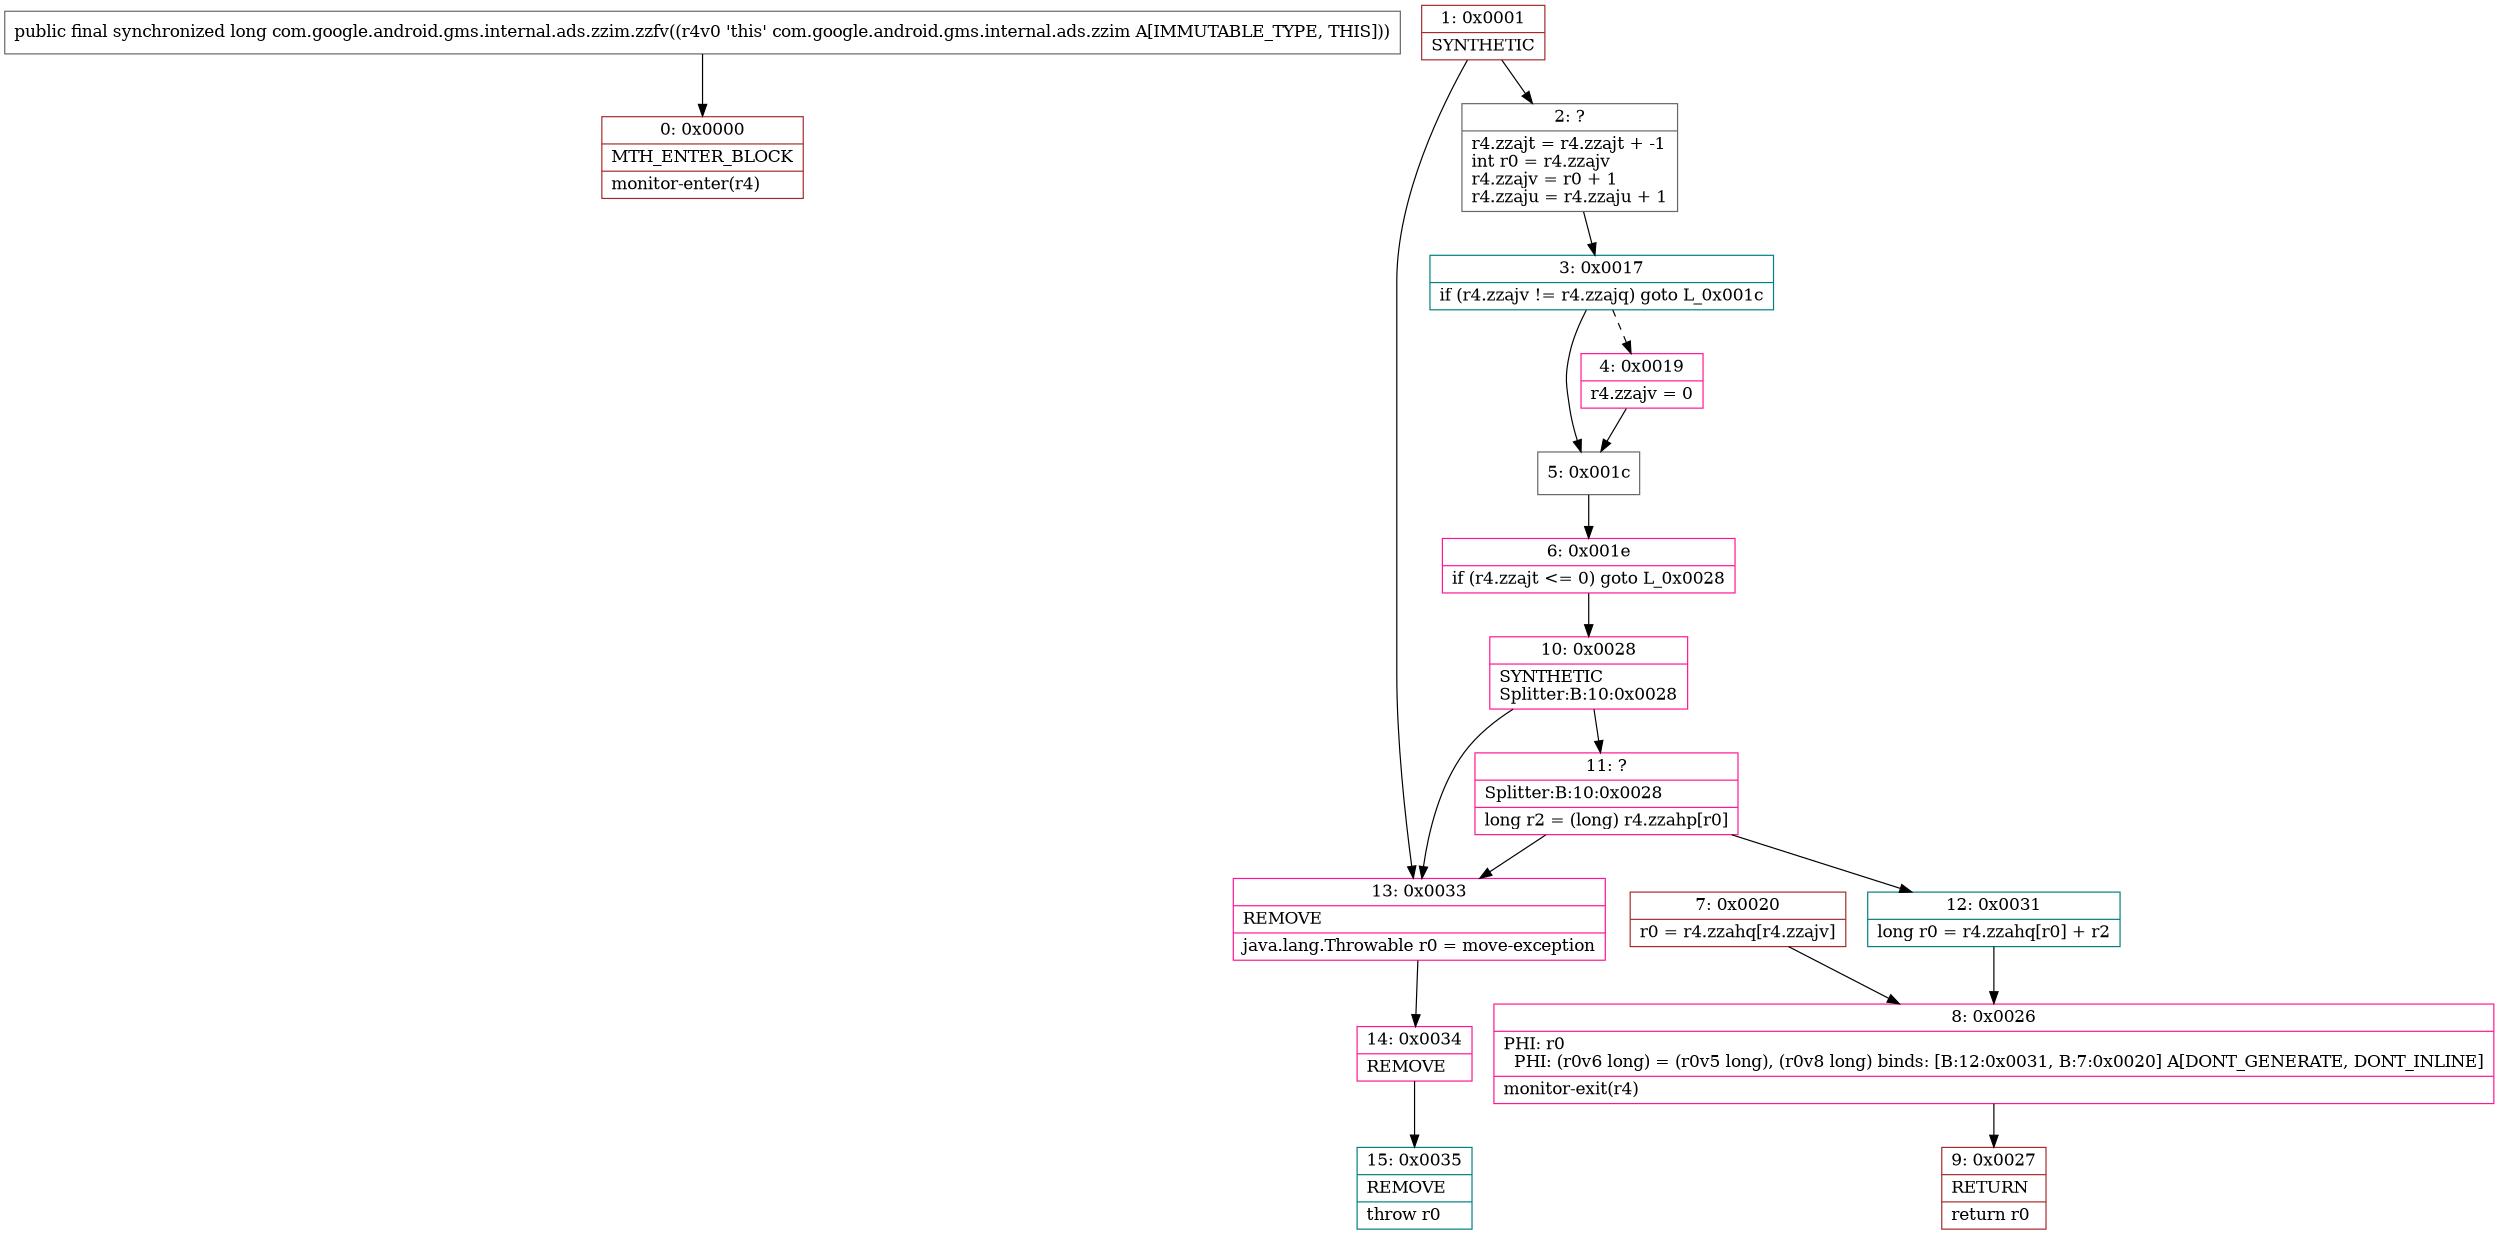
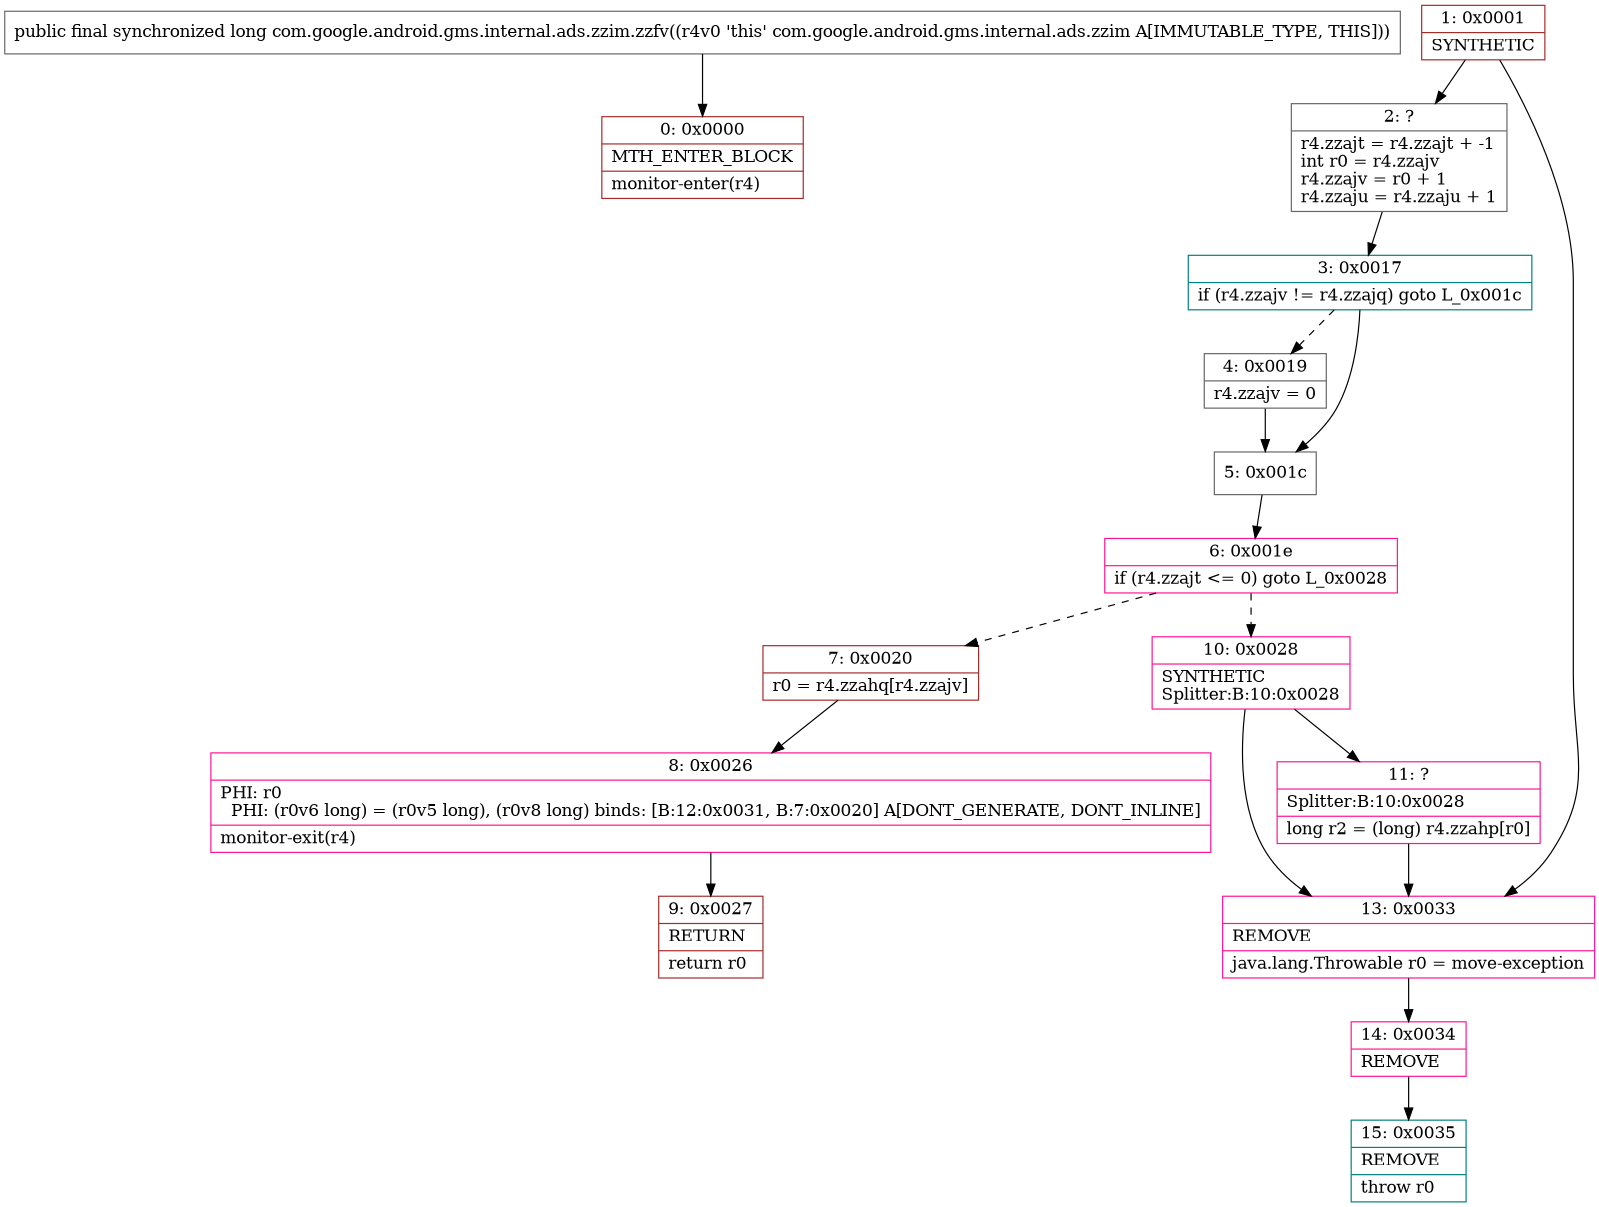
node "4: 0x0019": color deeppink -> gray40
edge "6: 0x001e" -> "10: 0x0028": style solid -> dashed
edge "6: 0x001e" -> "7: 0x0020": added
node "12: 0x0031": removed
